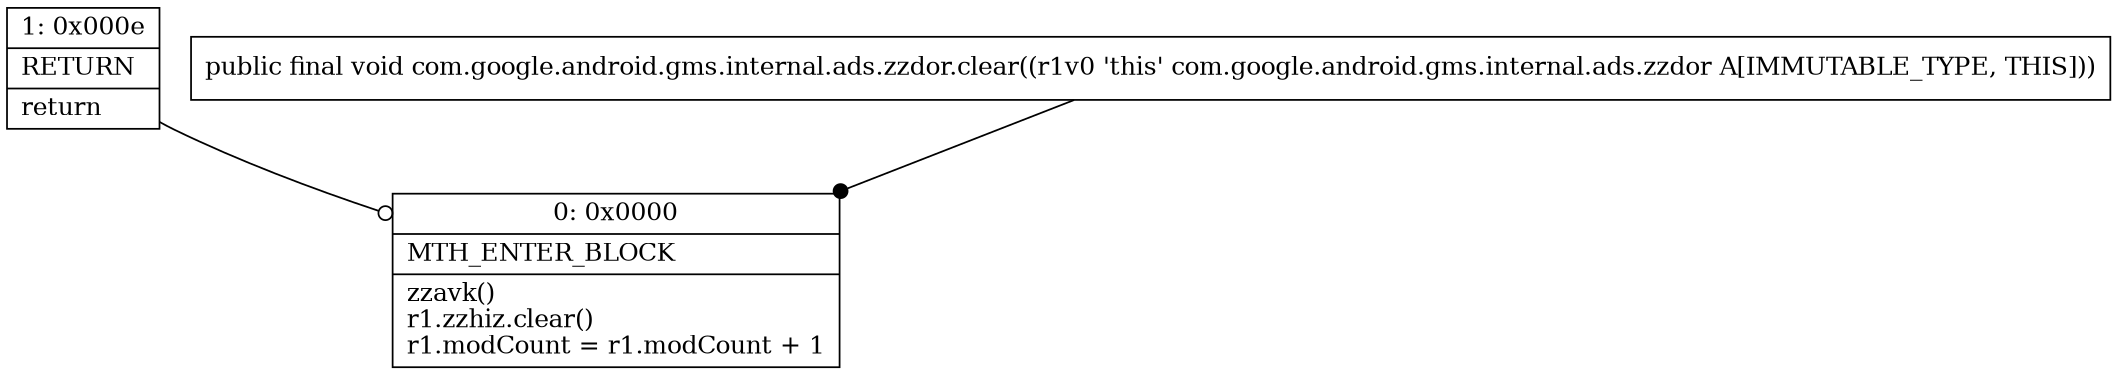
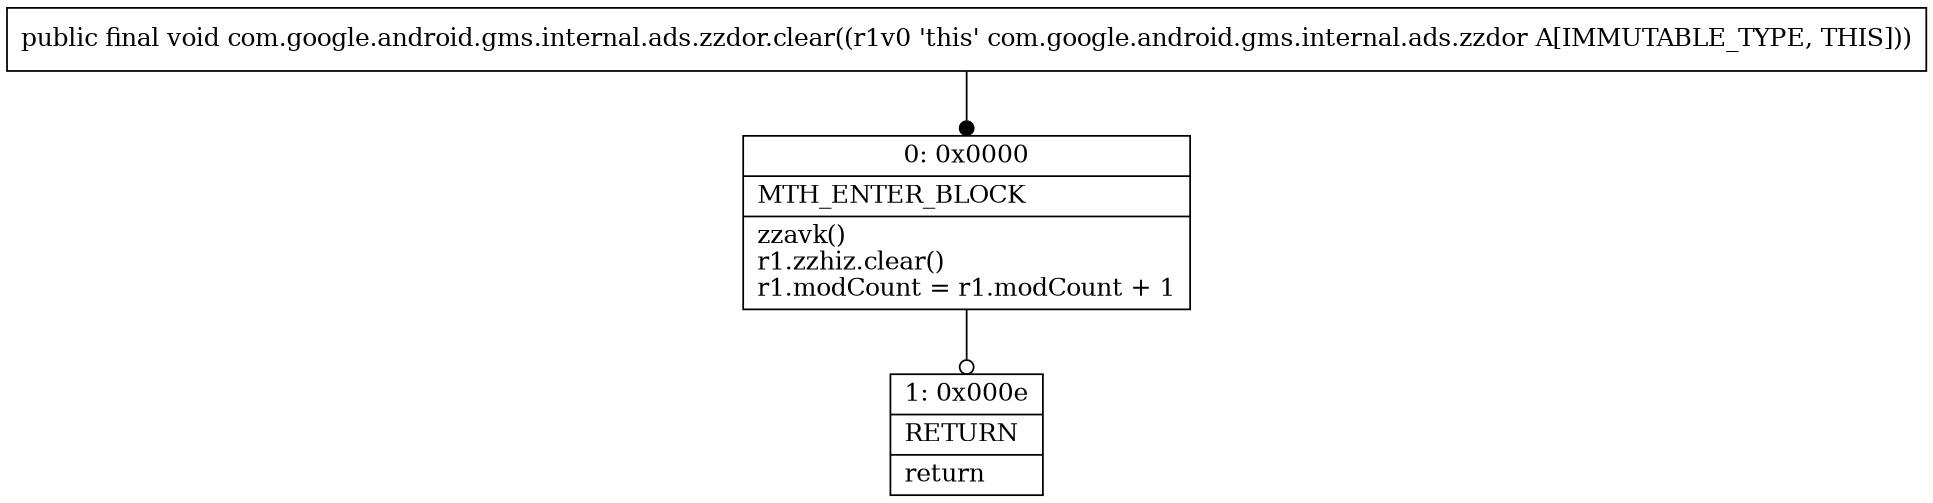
edge "1: 0x000e" -> "0: 0x0000": reversed
